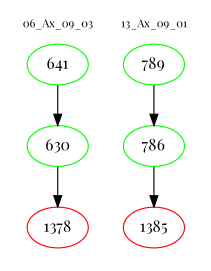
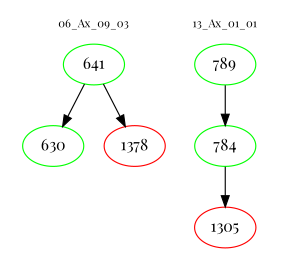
cluster "13_Ax_09_01": label "13_Ax_09_01" -> "13_Ax_01_01"
node "786": label "786" -> "784"
edge "630" -> "1378": now "641" -> "1378"
node "1385": label "1385" -> "1305"
